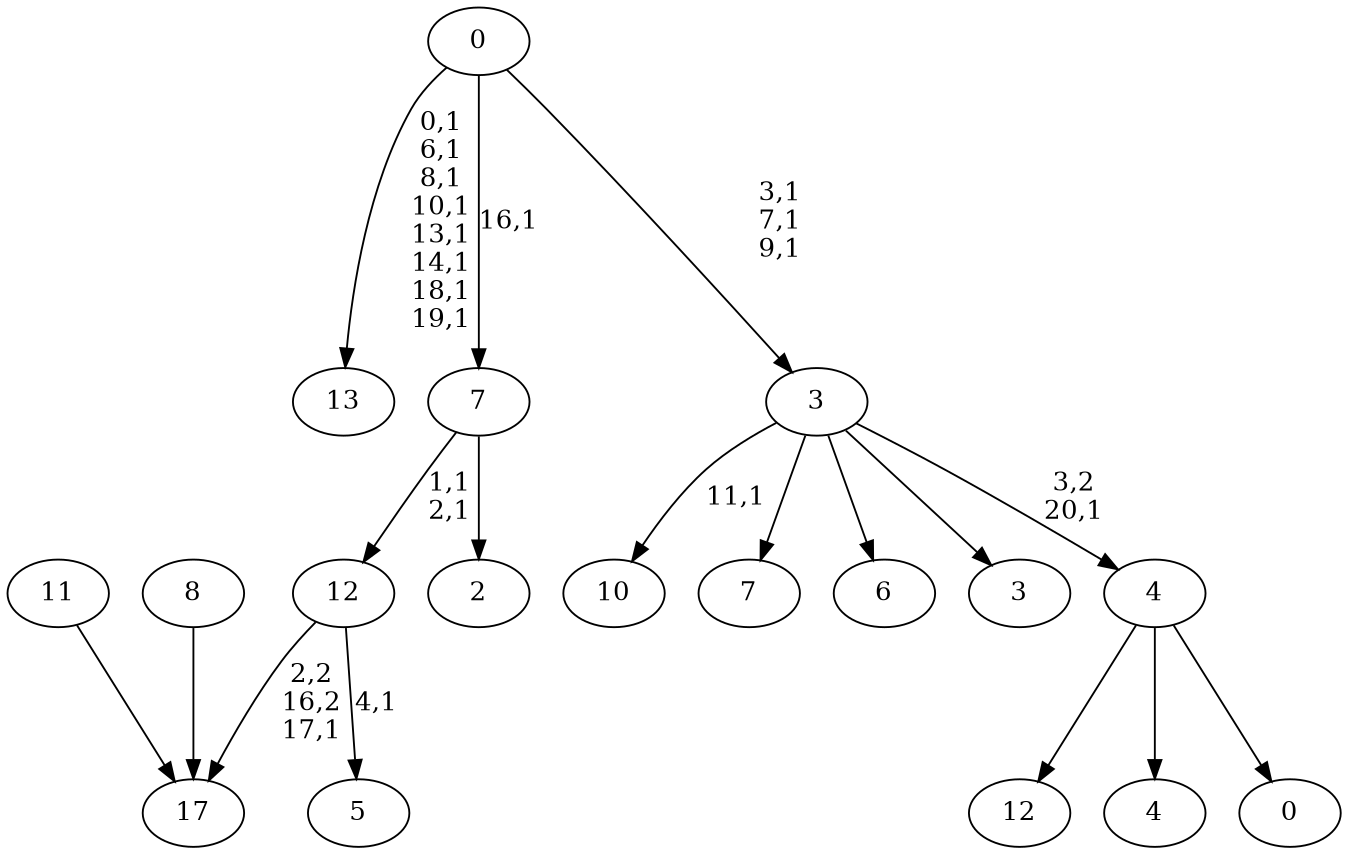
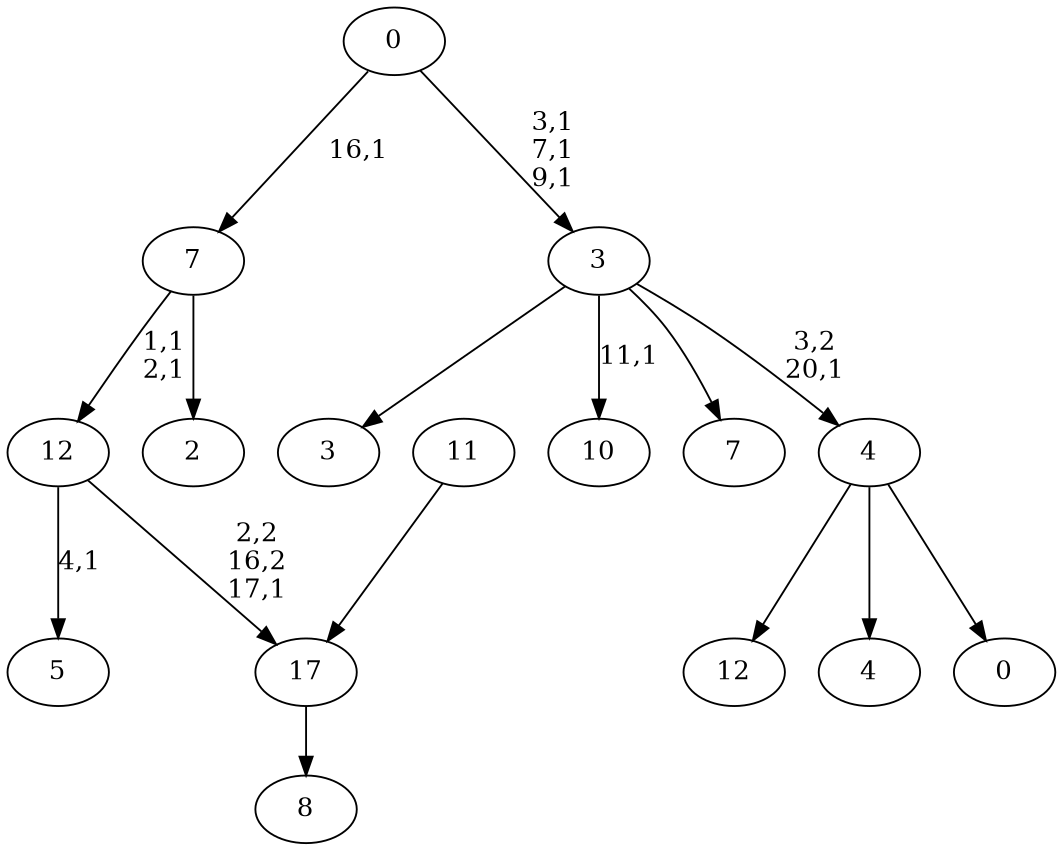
node "13": removed
node "6": removed
edge "8" -> "17": reversed
